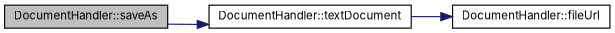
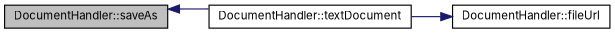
edge "DocumentHandler::saveAs" -> "DocumentHandler::textDocument": reversed
